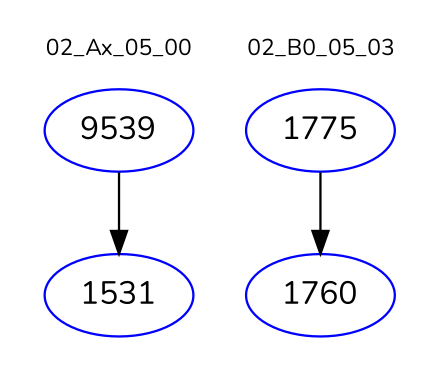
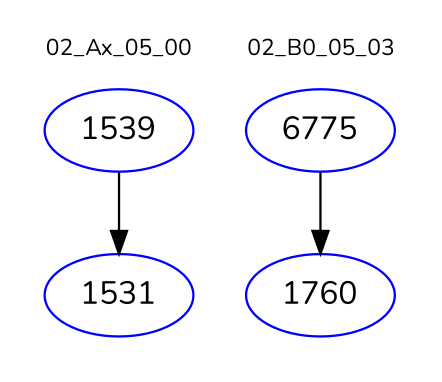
node "9539": label "9539" -> "1539"
node "1775": label "1775" -> "6775"
